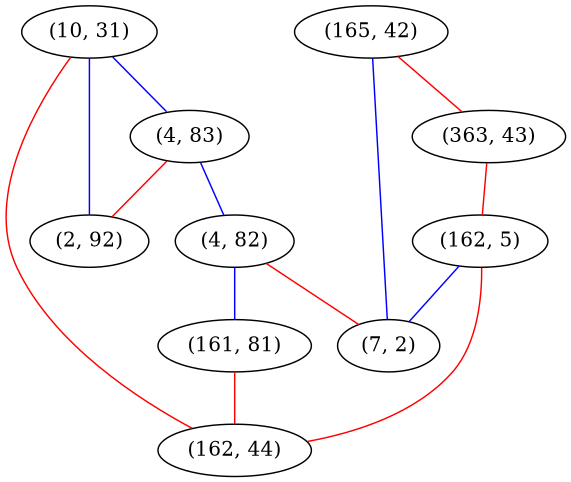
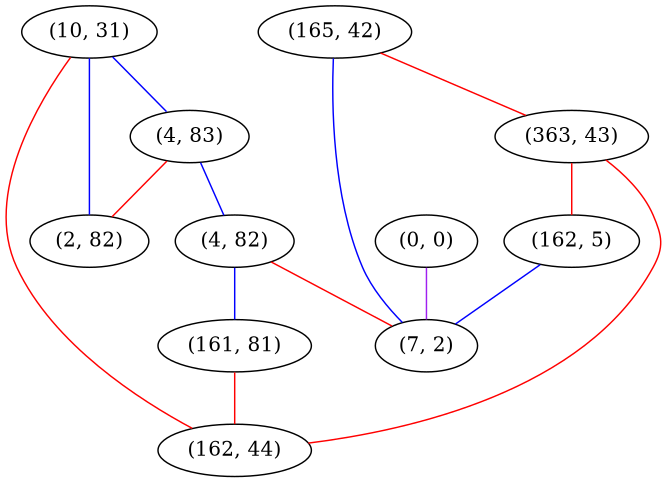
node "(2, 92)": label "(2, 92)" -> "(2, 82)"
node "(0, 0)": added
edge "(162, 5)" -- "(162, 44)": now "(363, 43)" -- "(162, 44)"
